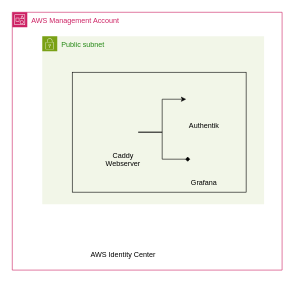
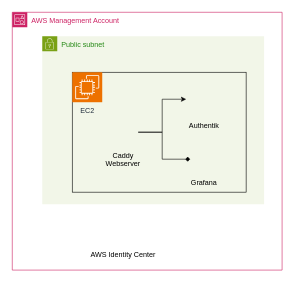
node "EC2": added
